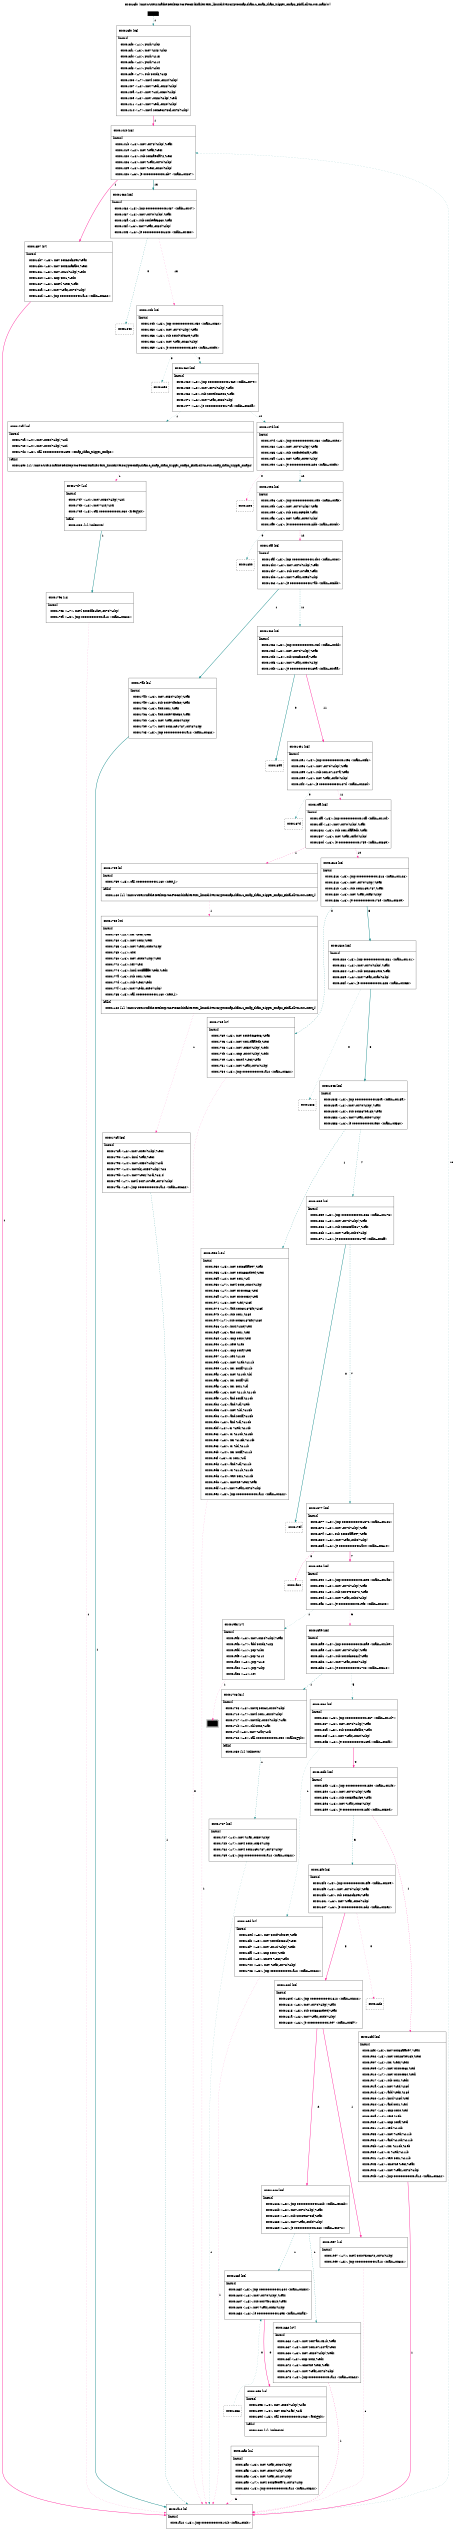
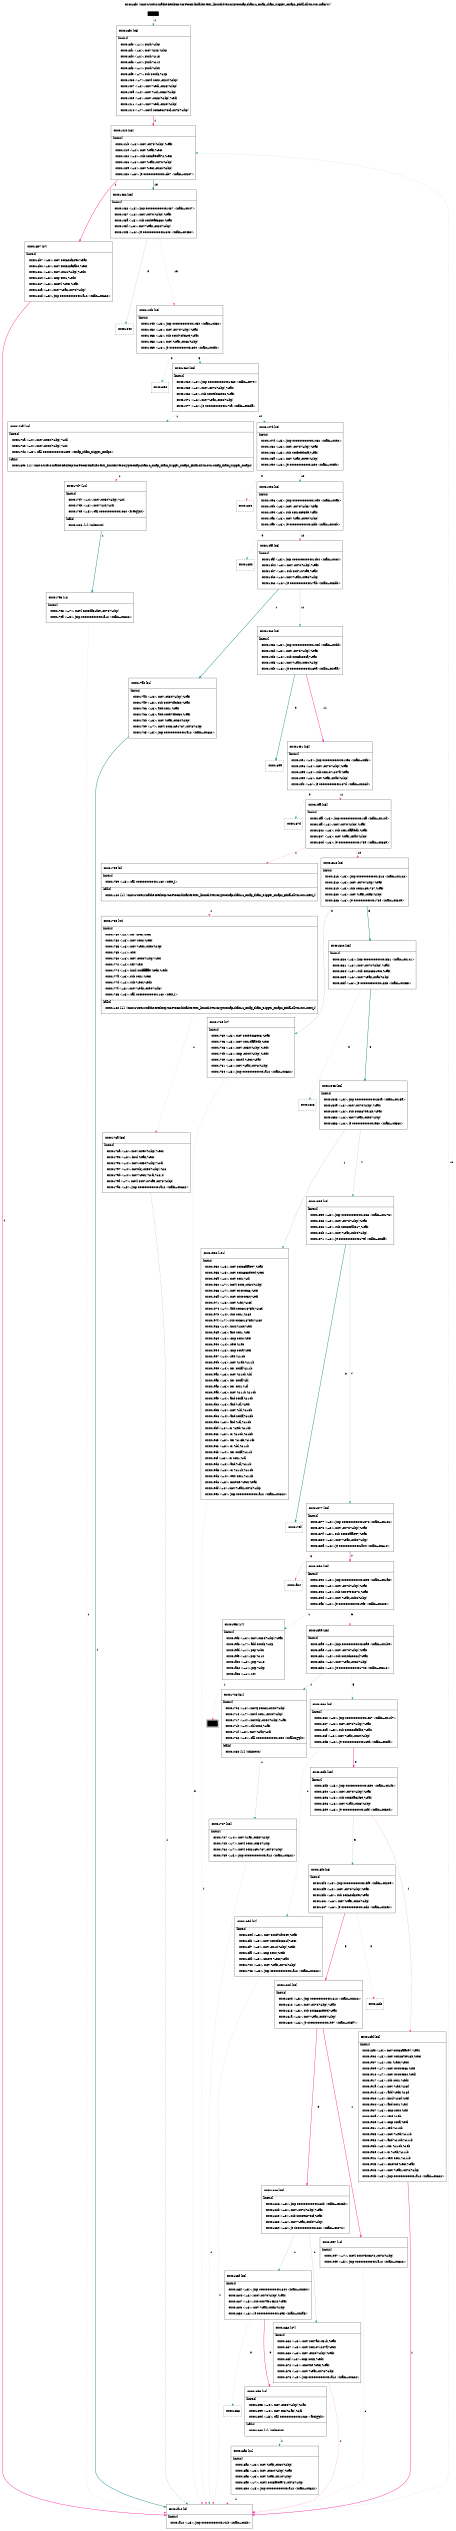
edge "0x401658" -> "0x40163f [25]": reversed
edge "0x401695 [13]" -> "0x4016a2 [21]": added, label "1"
edge "0x4016a2 [21]" -> "0x401a12 [5]": label " 6" -> " 1"
